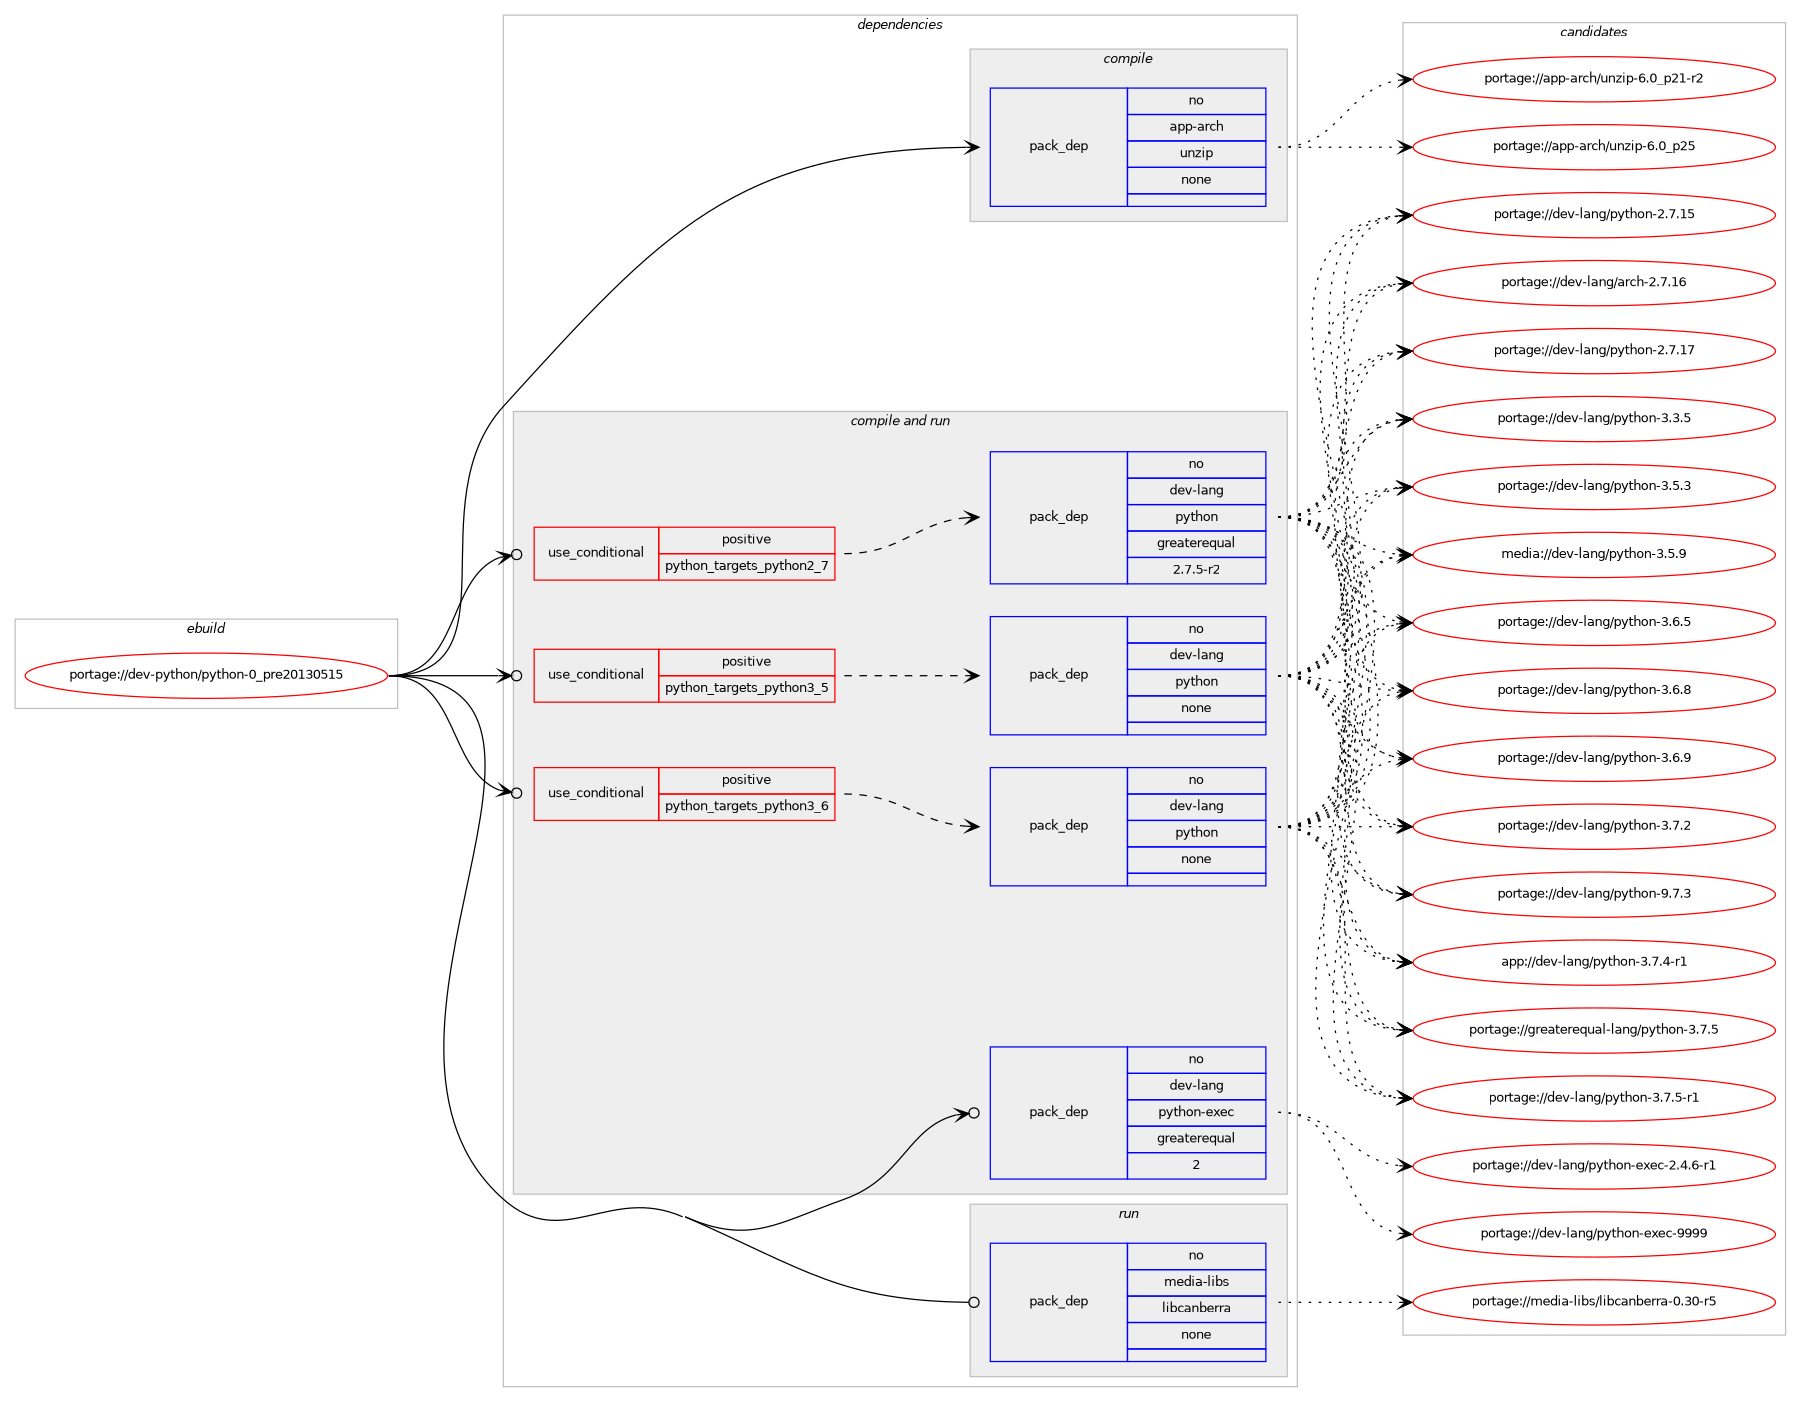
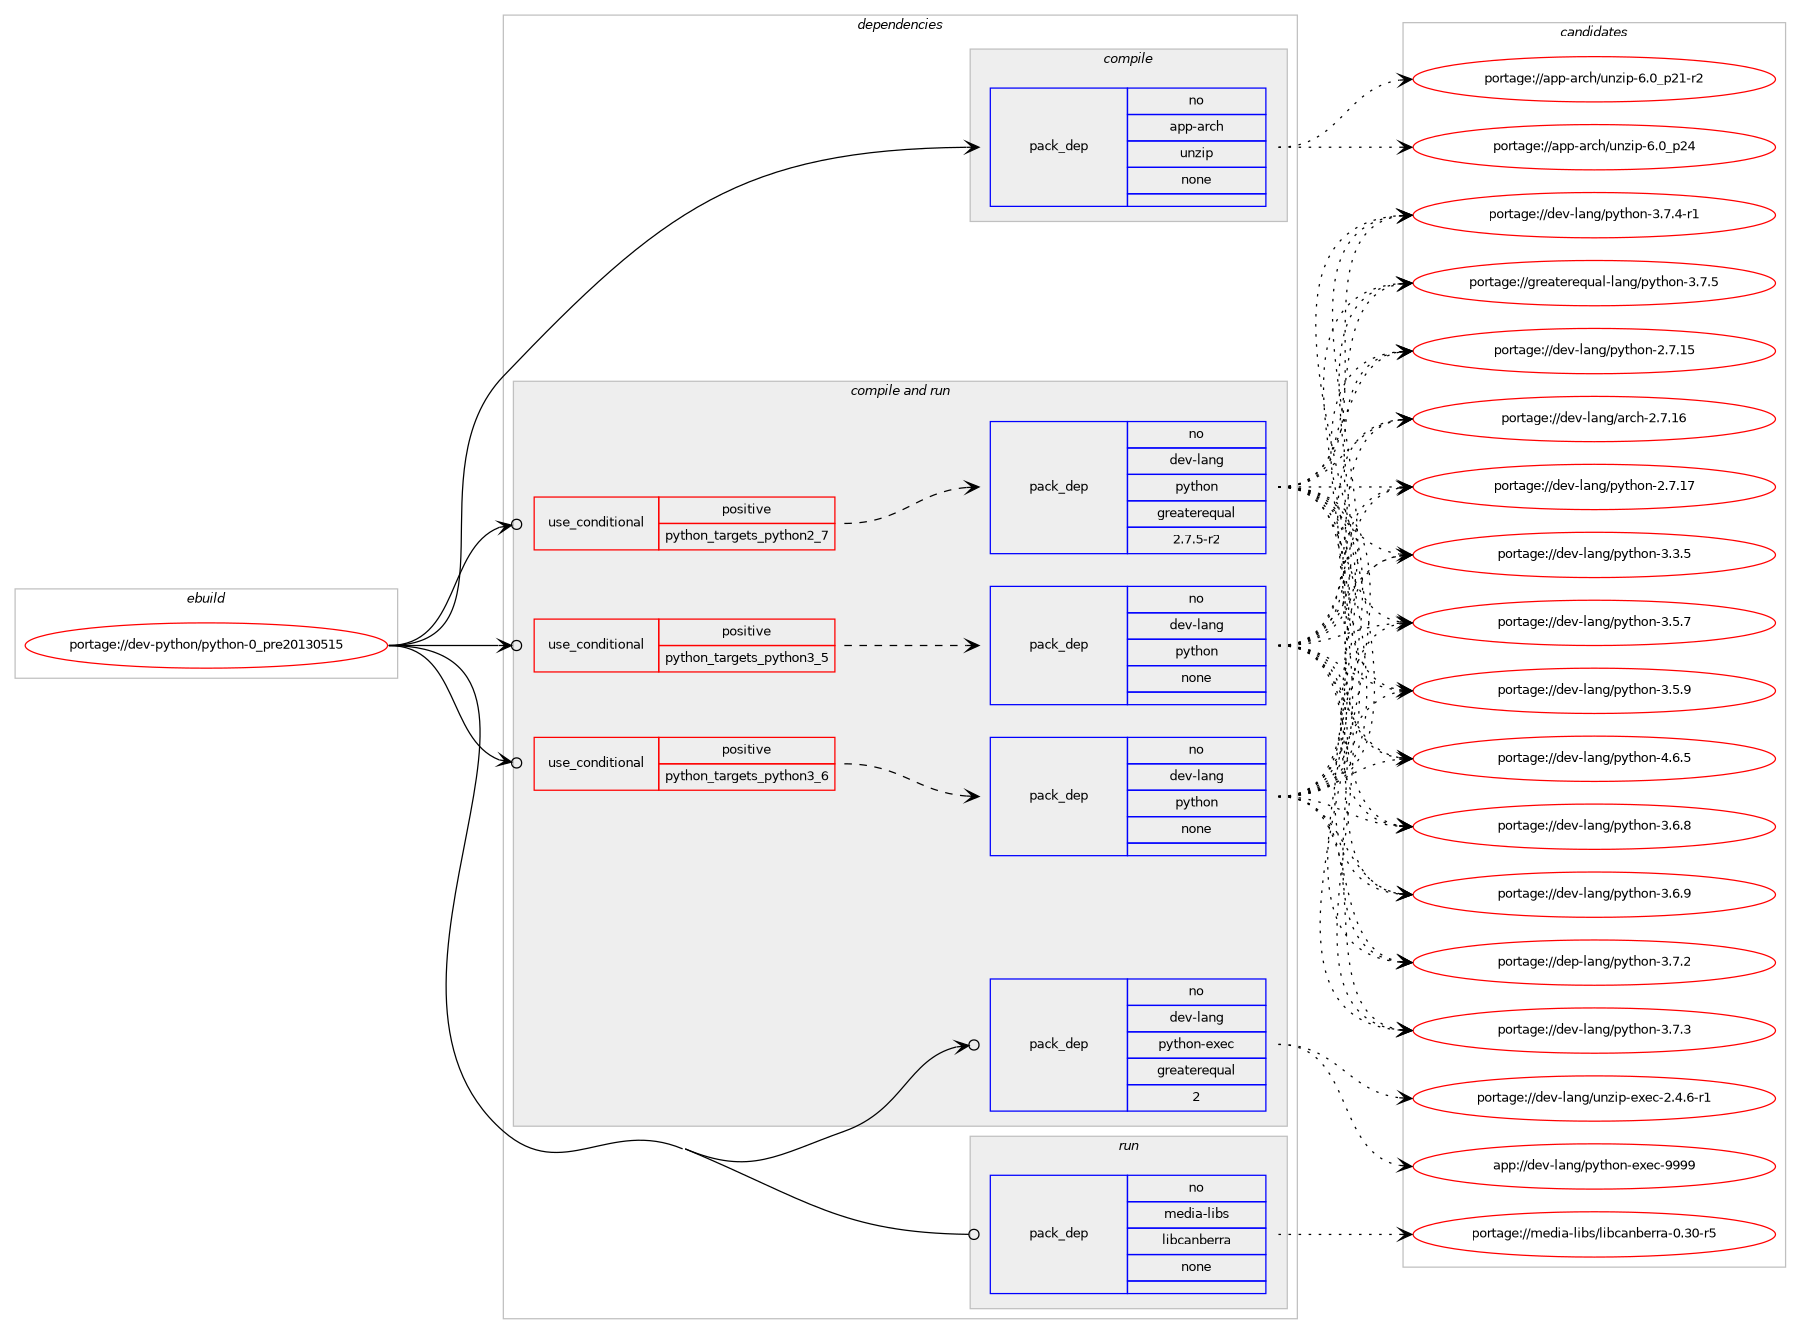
node "portage://app-arch/unzip-6.0_p25": label "portage://app-arch/unzip-6.0_p25" -> "portage://app-arch/unzip-6.0_p24"
node "portage://dev-lang/python-3.5.3": label "portage://dev-lang/python-3.5.3" -> "portage://dev-lang/python-3.5.7"
node "media://dev-lang/python-3.5.9": label "media://dev-lang/python-3.5.9" -> "portage://dev-lang/python-3.5.9"
node "portage://dev-lang/python-3.6.5": label "portage://dev-lang/python-3.6.5" -> "portage://dev-lang/python-4.6.5"
node "portage://dev-lang/python-3.7.2": label "portage://dev-lang/python-3.7.2" -> "portage://dep-lang/python-3.7.2"
node "portage://dev-lang/python-9.7.3": label "portage://dev-lang/python-9.7.3" -> "portage://dev-lang/python-3.7.3"
node "app://dev-lang/python-3.7.4-r1": label "app://dev-lang/python-3.7.4-r1" -> "portage://dev-lang/python-3.7.4-r1"
node "portage://dev-lang/python-3.7.5-r1": removed
node "portage://dev-lang/python-exec-2.4.6-r1": label "portage://dev-lang/python-exec-2.4.6-r1" -> "portage://dev-lang/unzip-exec-2.4.6-r1"
node "portage://dev-lang/python-exec-9999": label "portage://dev-lang/python-exec-9999" -> "app://dev-lang/python-exec-9999"
